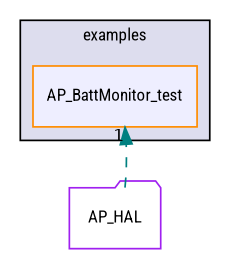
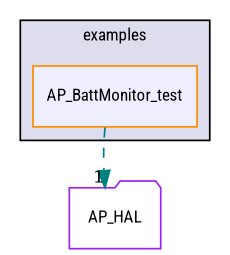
edge "AP_HAL" -> "AP_BattMonitor_test": reversed
